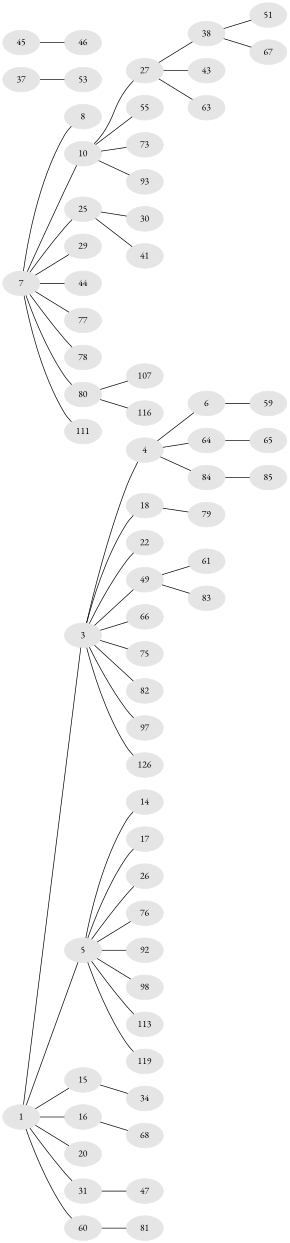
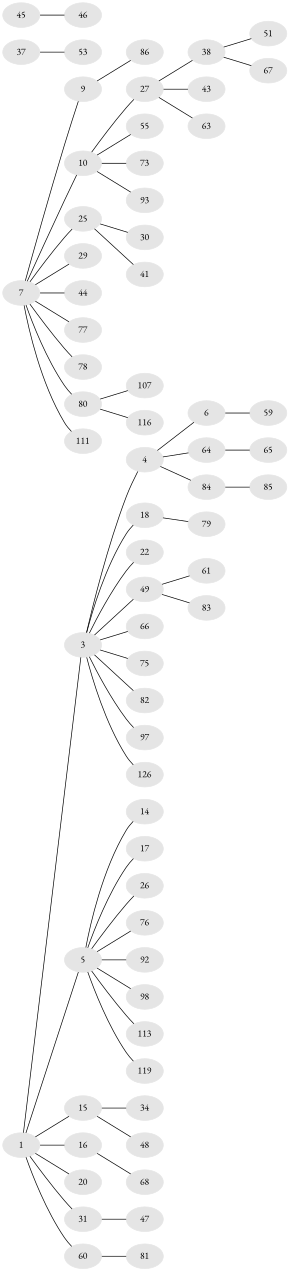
node "86": added
node "8": label "8" -> "9"
node "48": added
